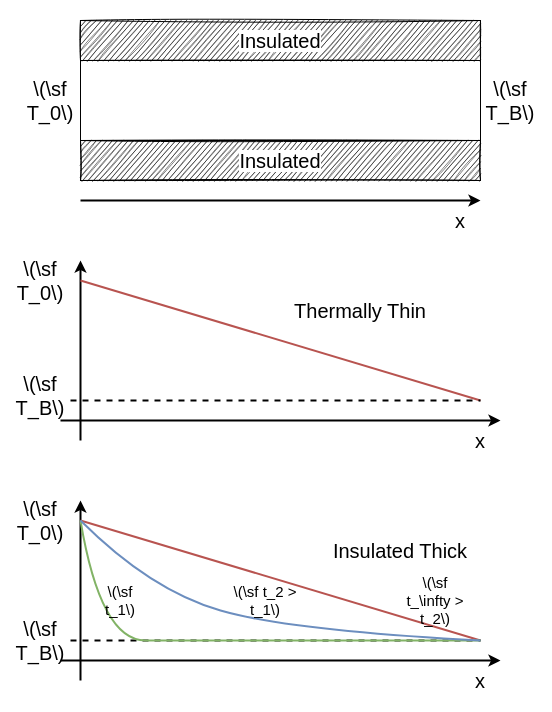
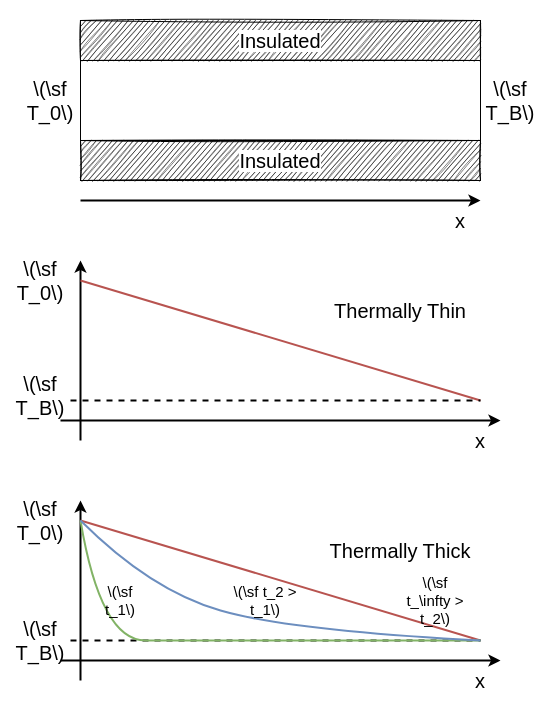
node "Thermally Thin": moved (361, 311) -> (401, 311)
node "Insulated Thick": label "Insulated Thick" -> "Thermally Thick"
